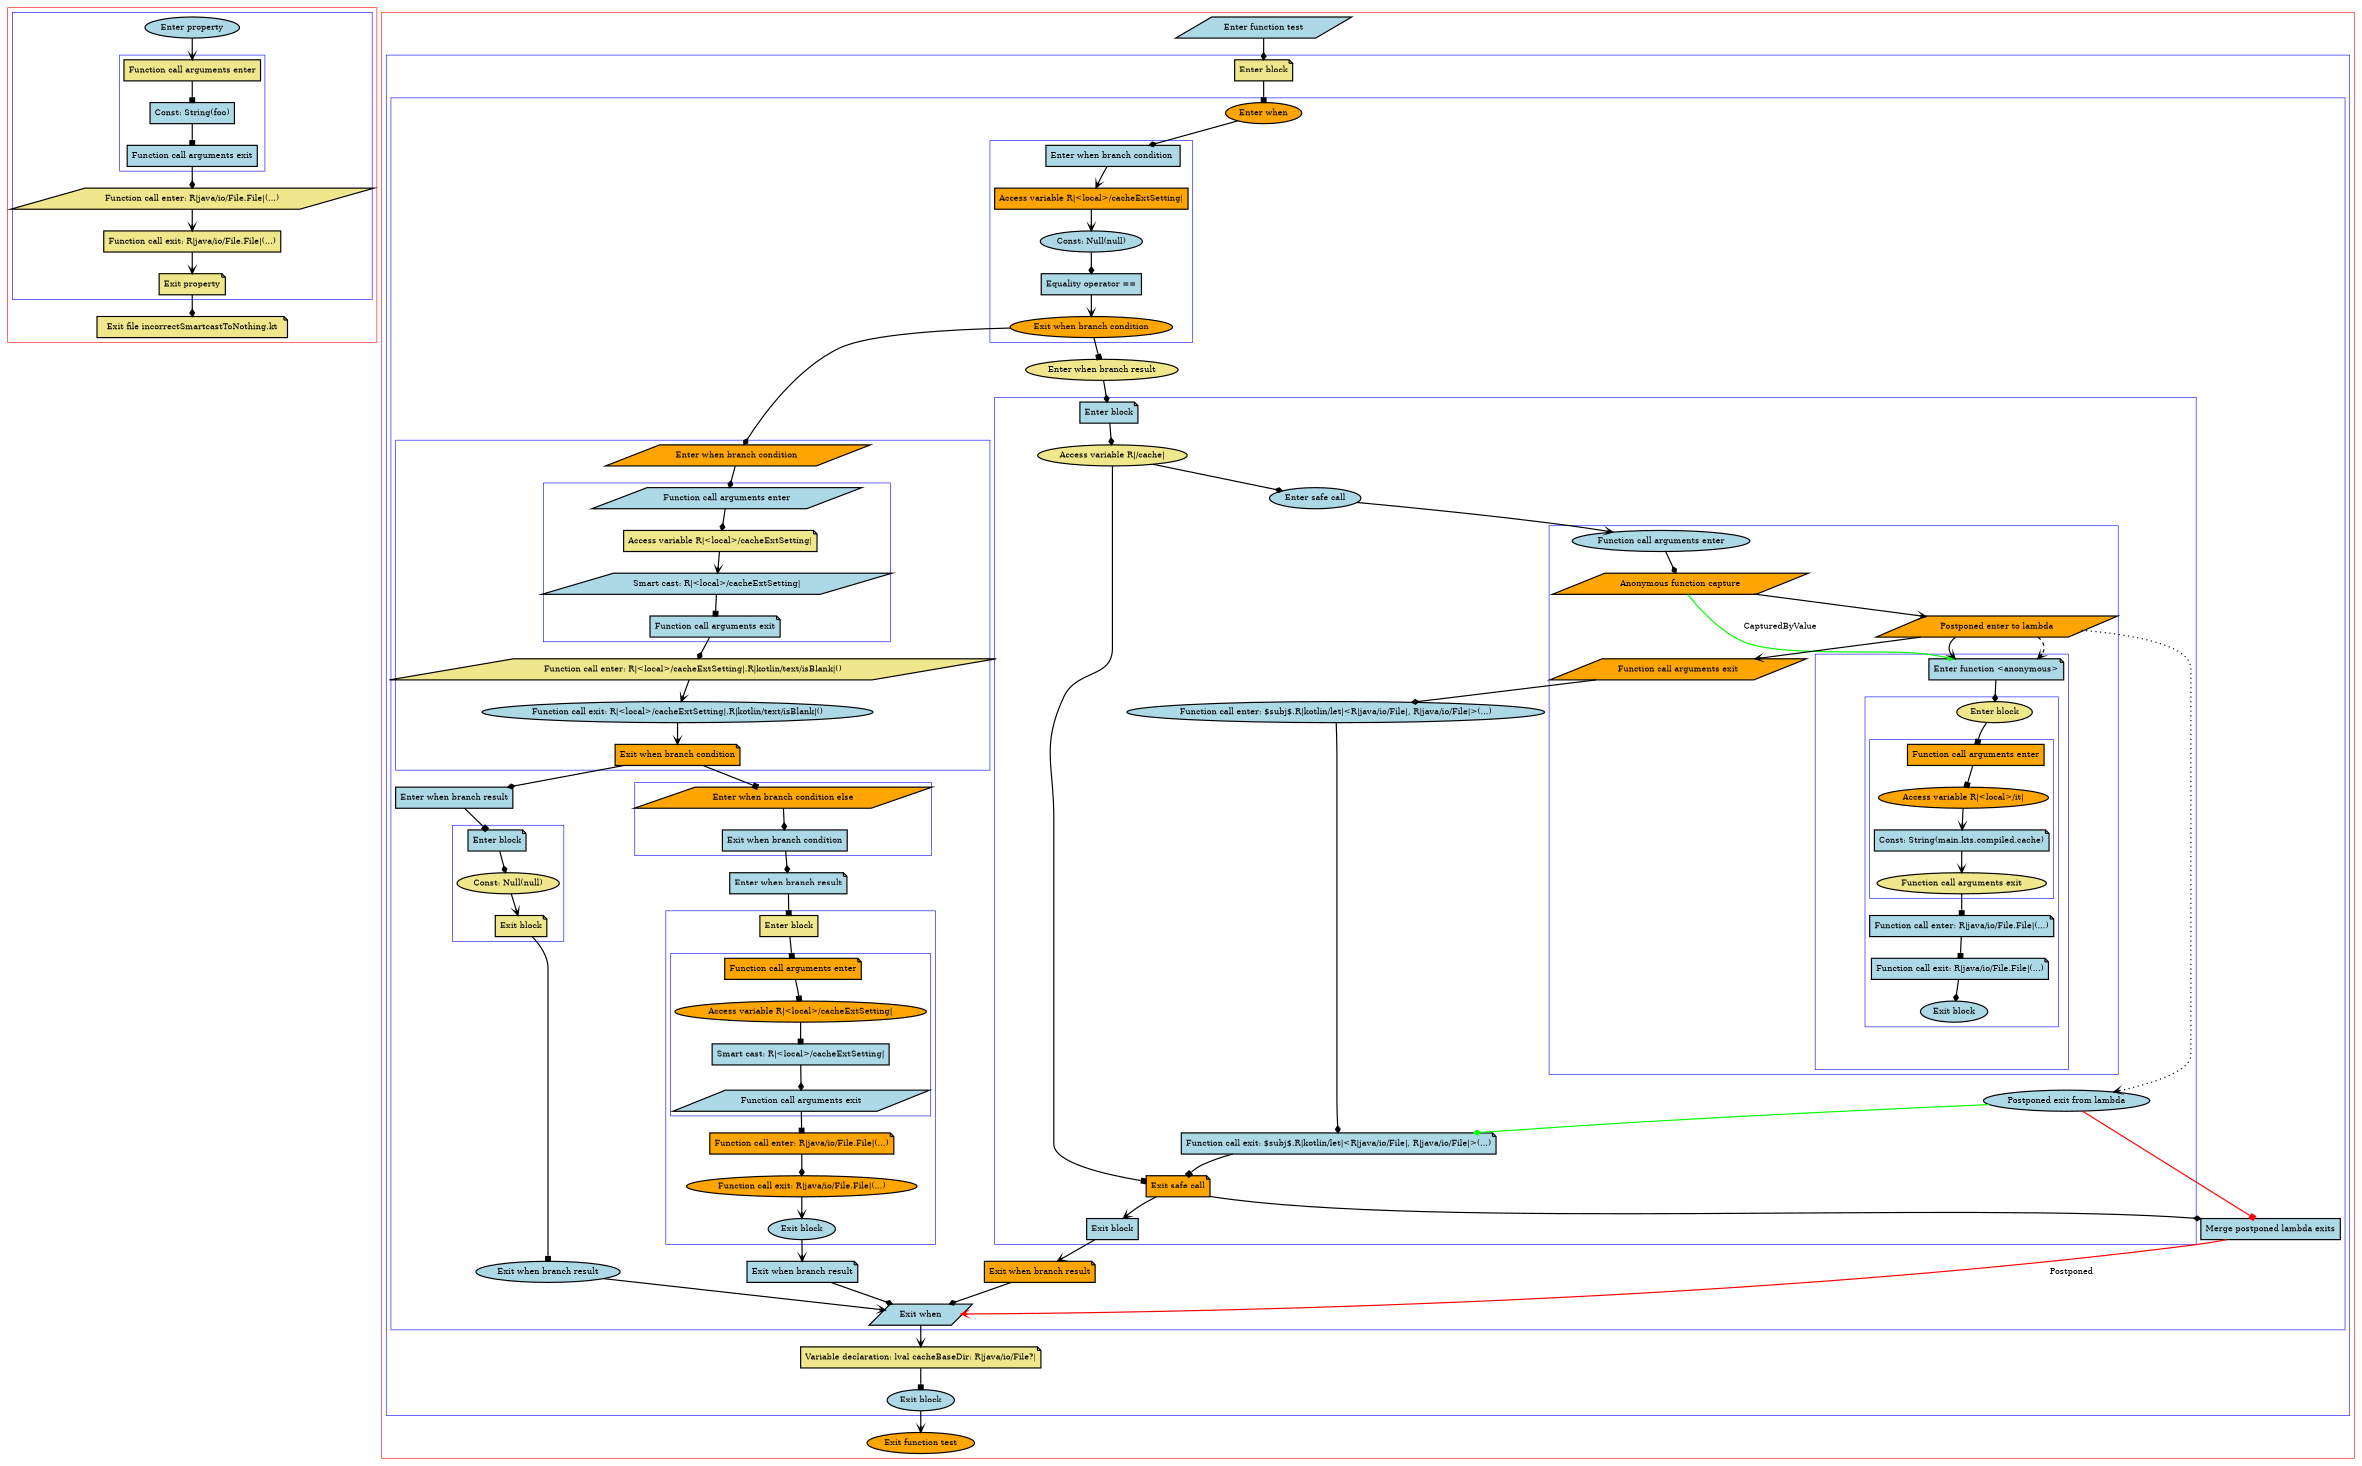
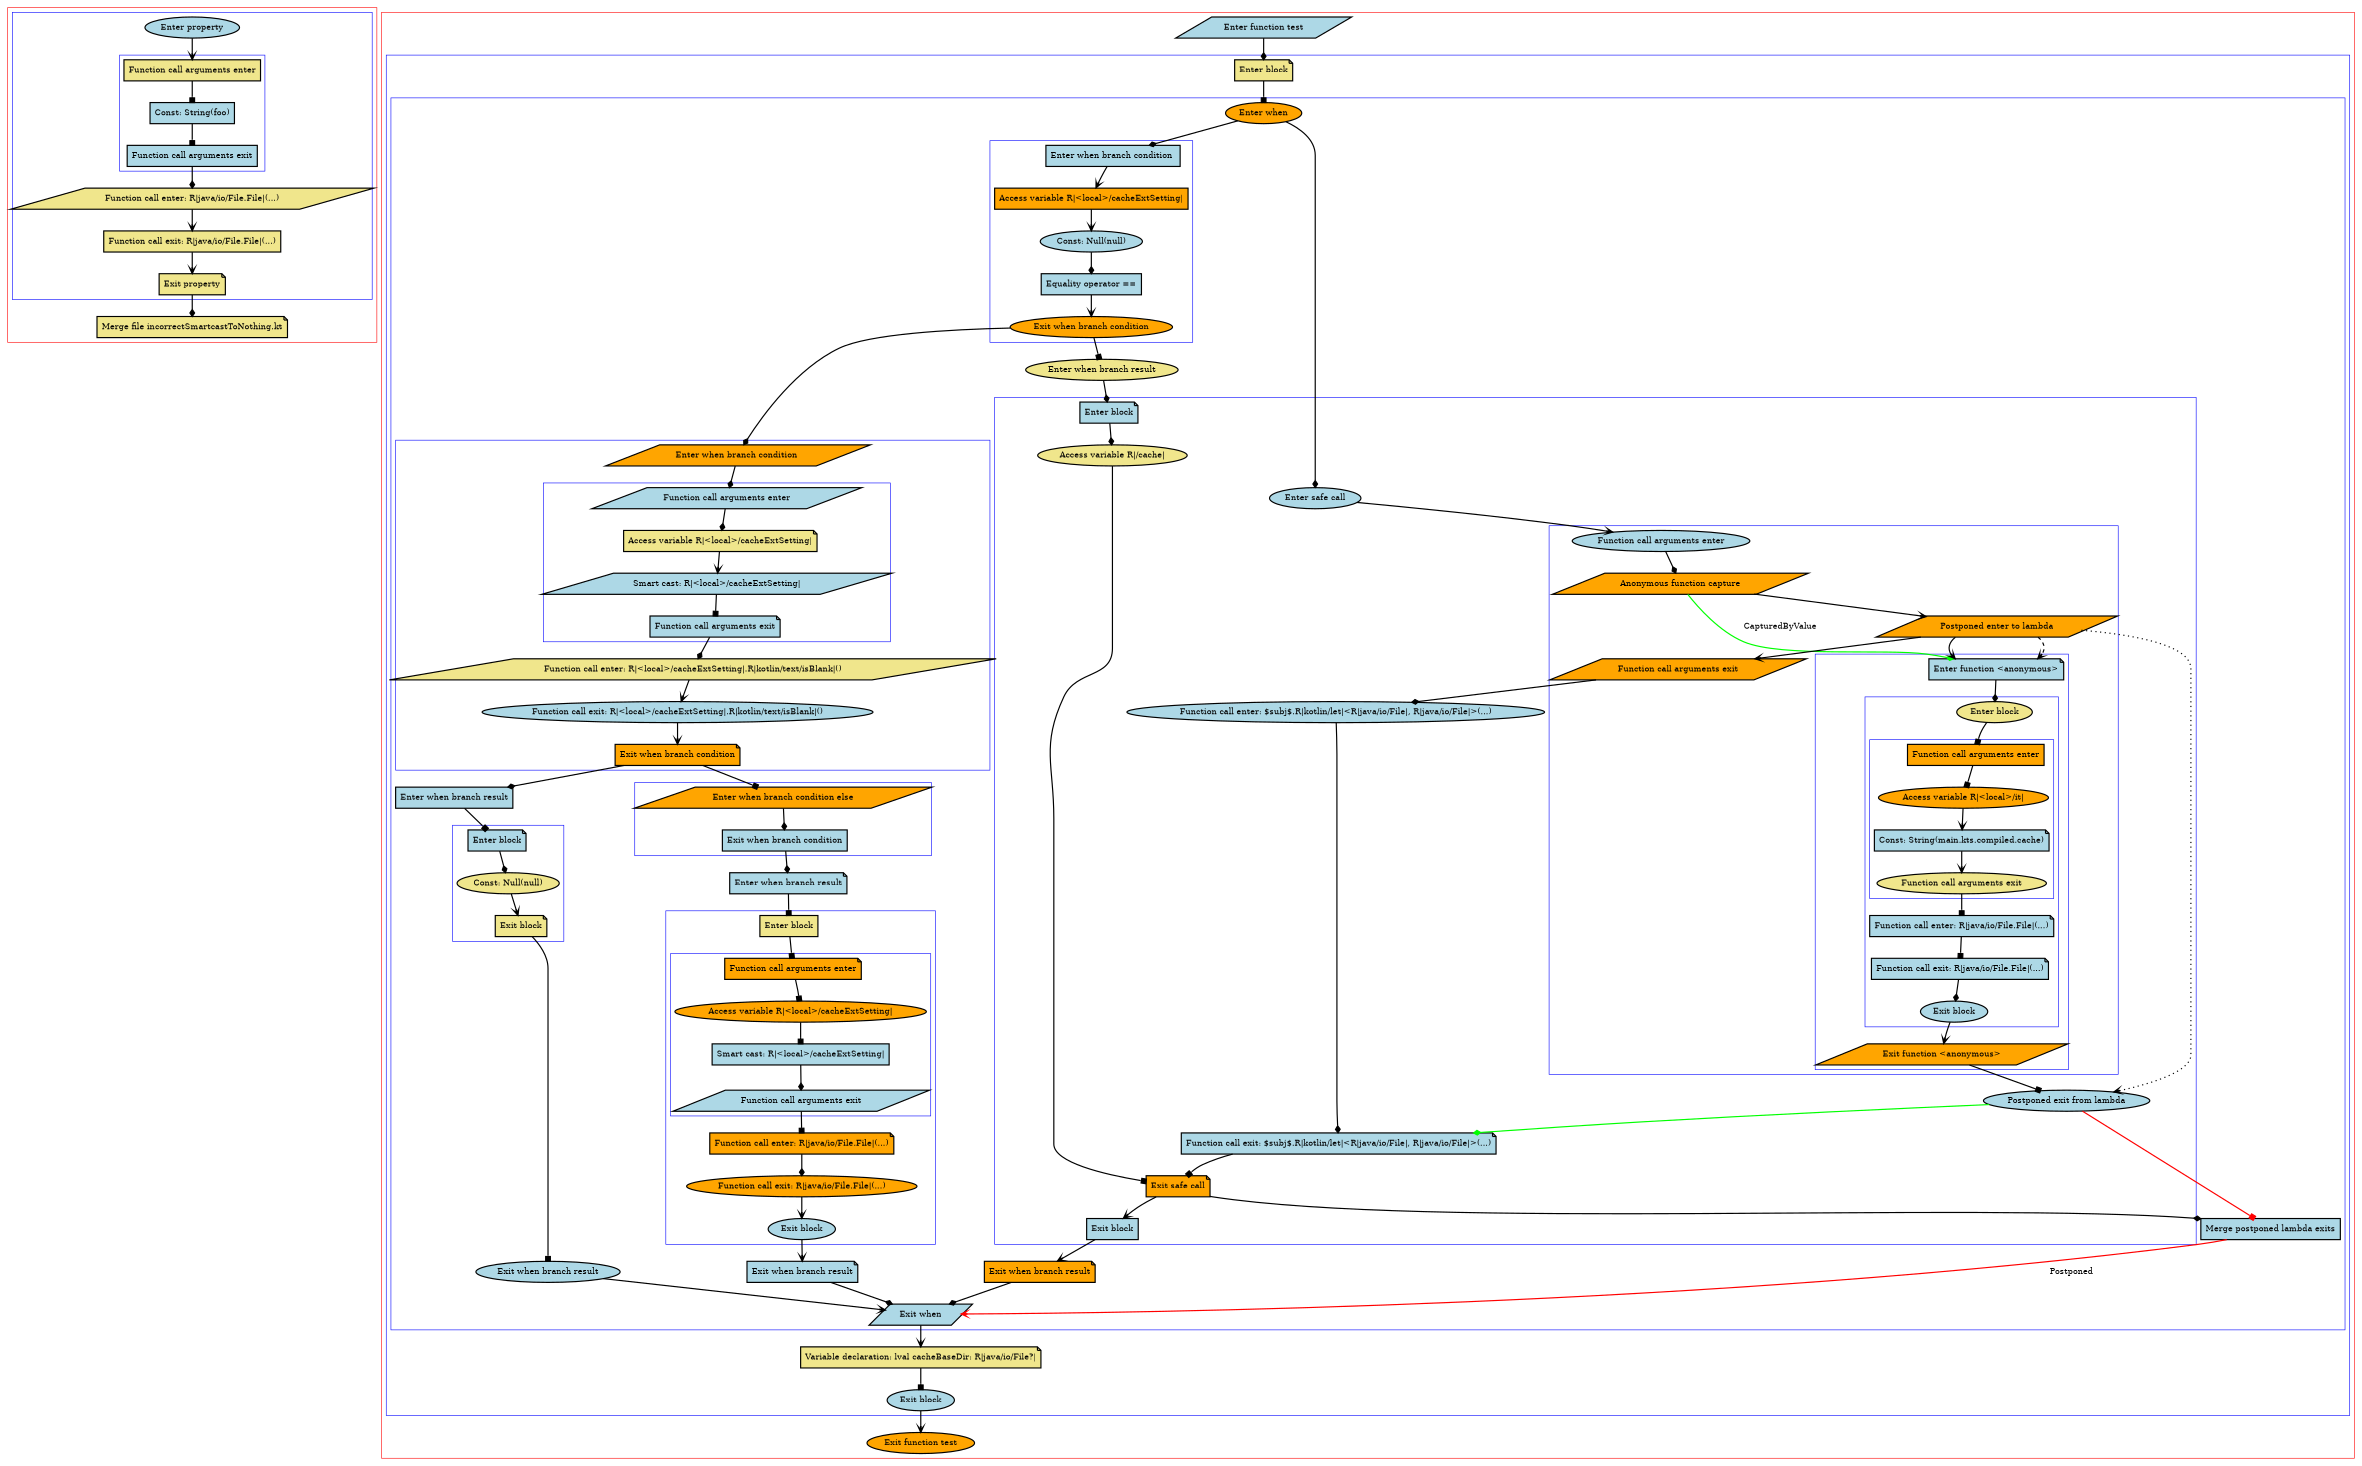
node "Exit file incorrectSmartcastToNothing.kt": label "Exit file incorrectSmartcastToNothing.kt" -> "Merge file incorrectSmartcastToNothing.kt"
edge "Access variable R|/cache|" -> "Enter safe call": now "Enter when" -> "Enter safe call"
node "Exit function <anonymous>": added
